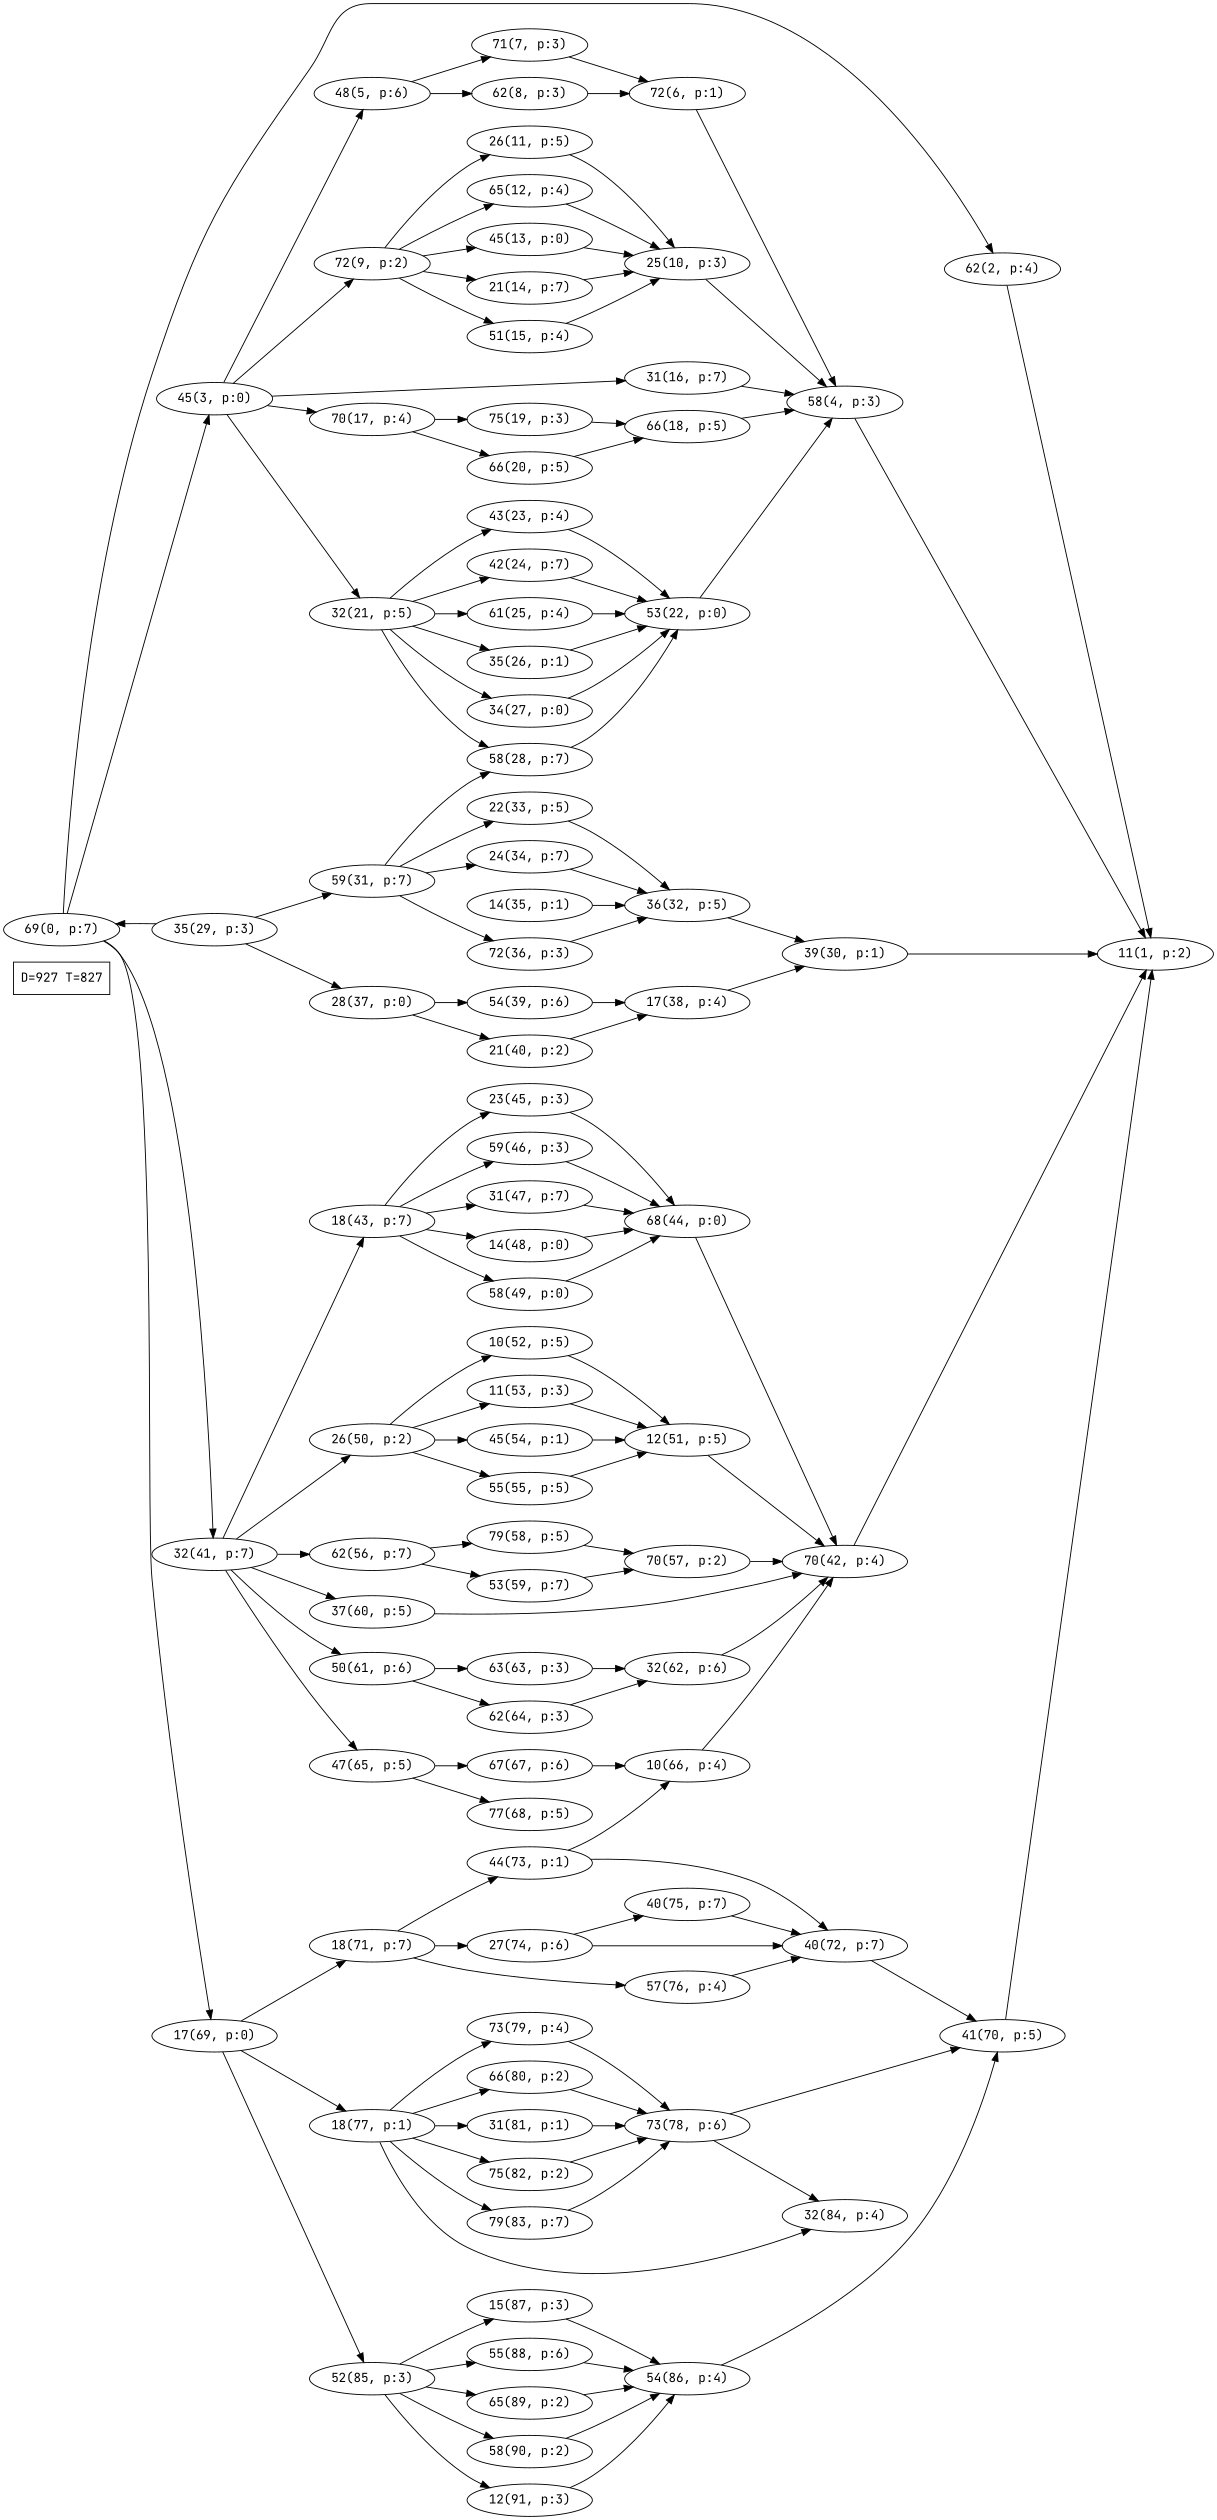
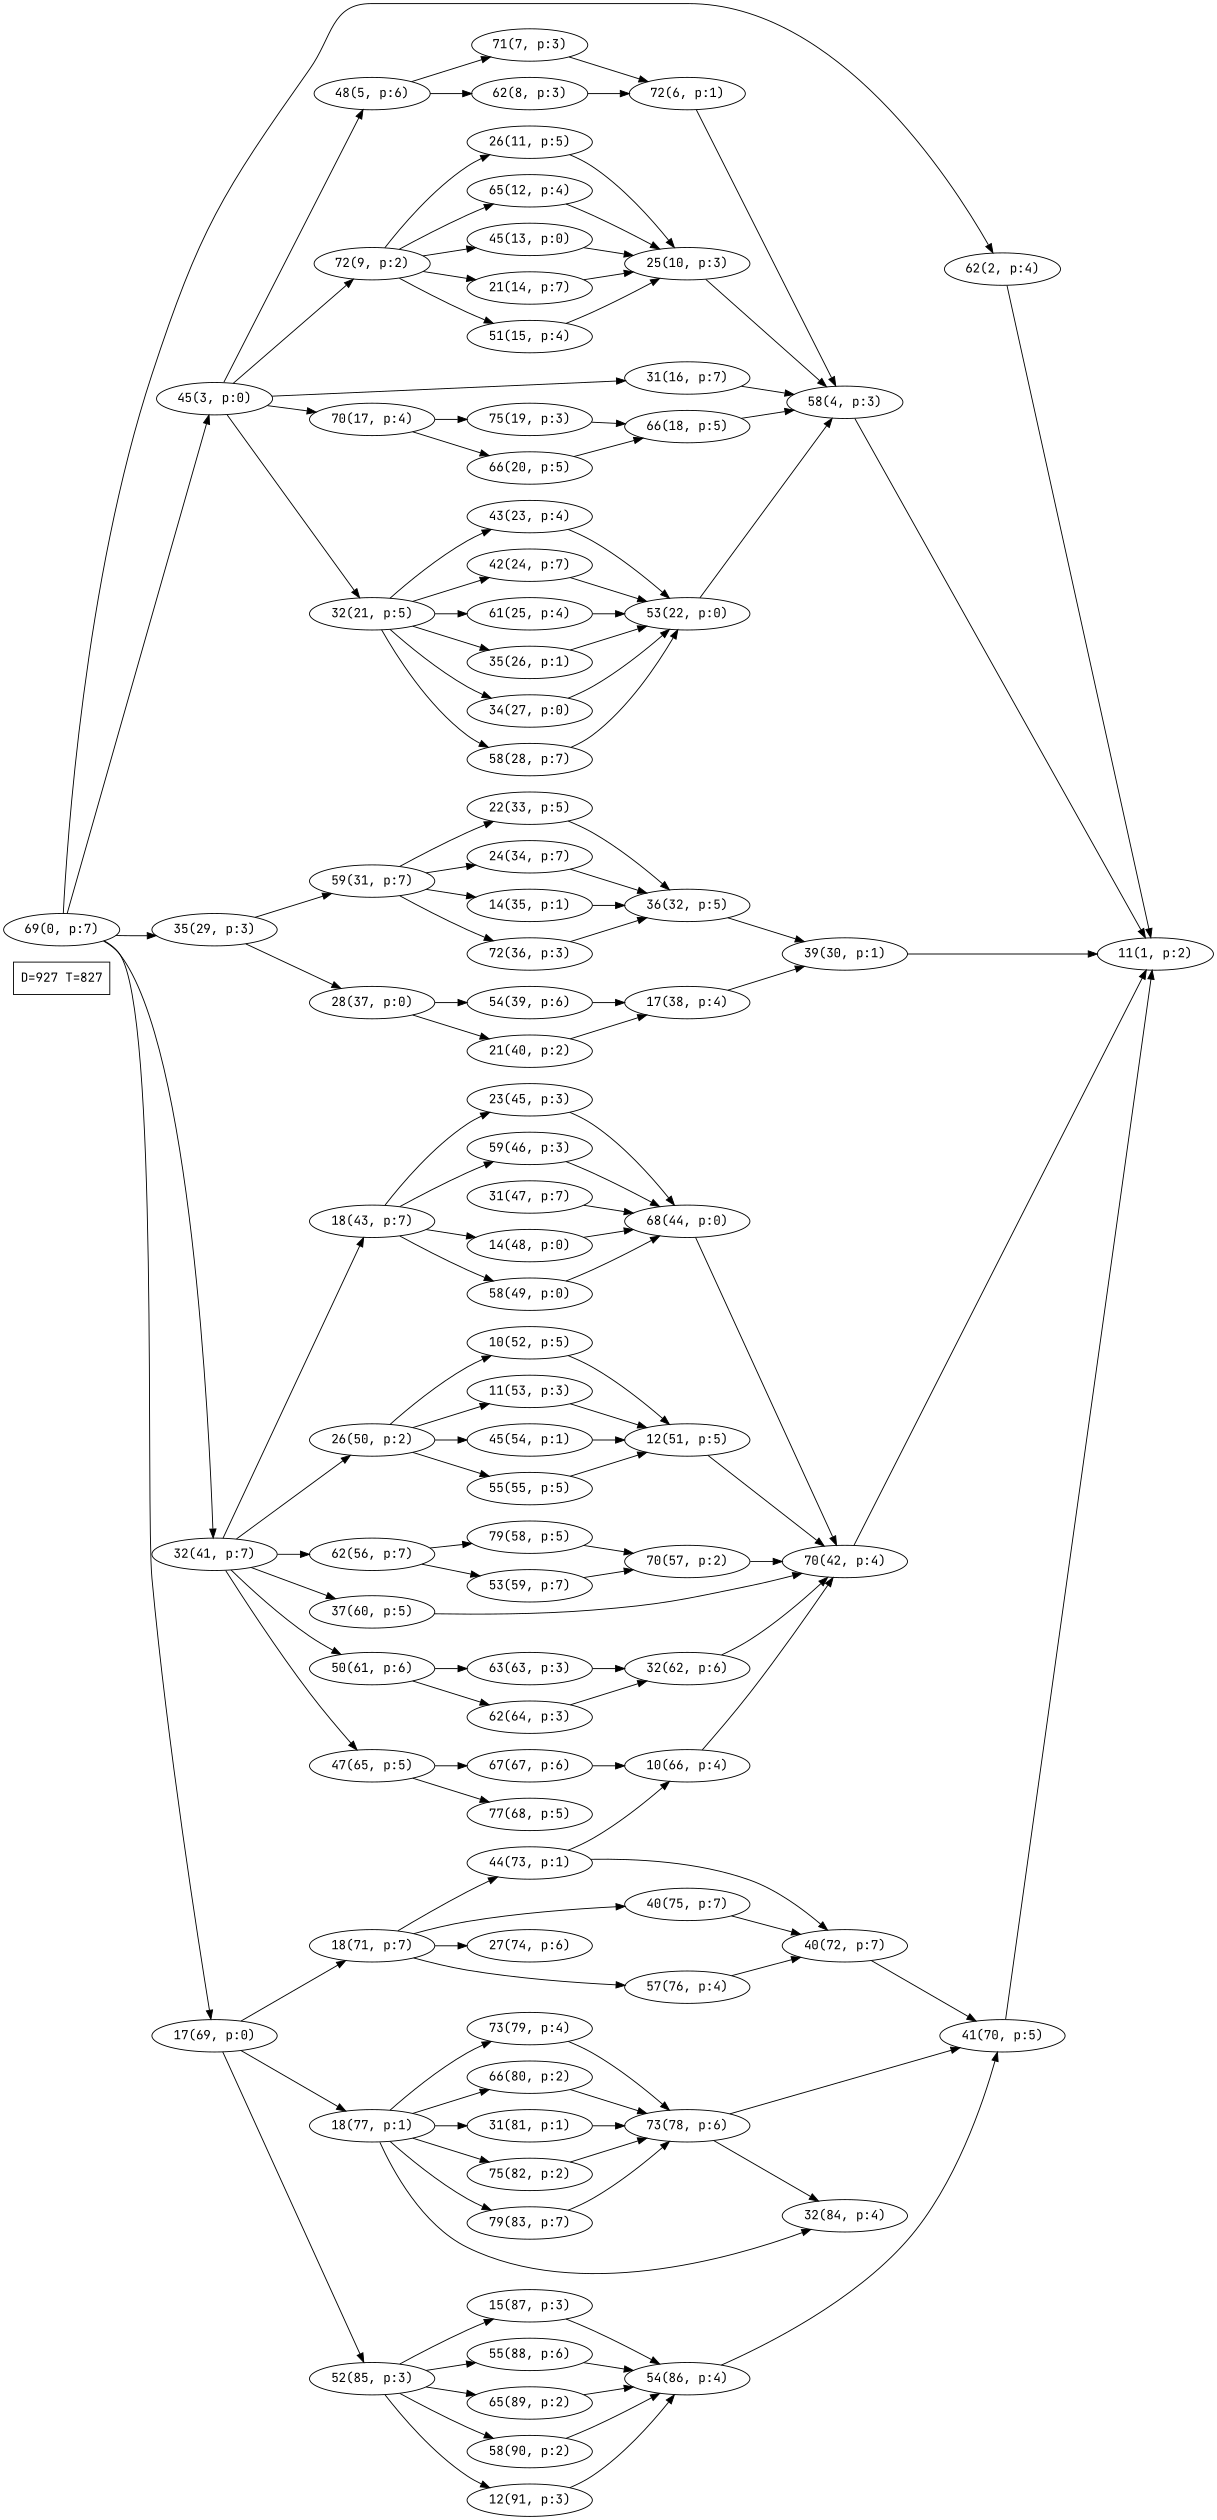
edge "59(31, p:7)" -> "58(28, p:7)": now "59(31, p:7)" -> "14(35, p:1)"
edge "35(29, p:3)" -> "69(0, p:7)": reversed
edge "18(43, p:7)" -> "31(47, p:7)": removed
edge "27(74, p:6)" -> "40(75, p:7)": now "18(71, p:7)" -> "40(75, p:7)"
edge "27(74, p:6)" -> "40(72, p:7)": removed
